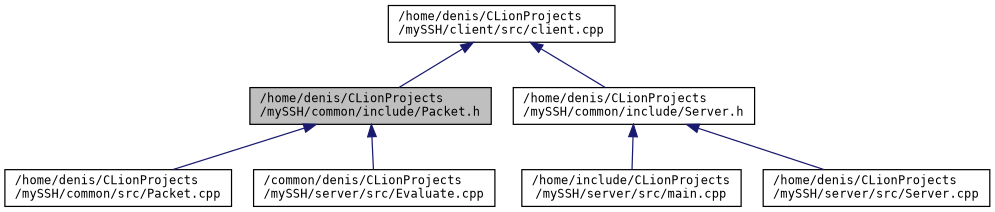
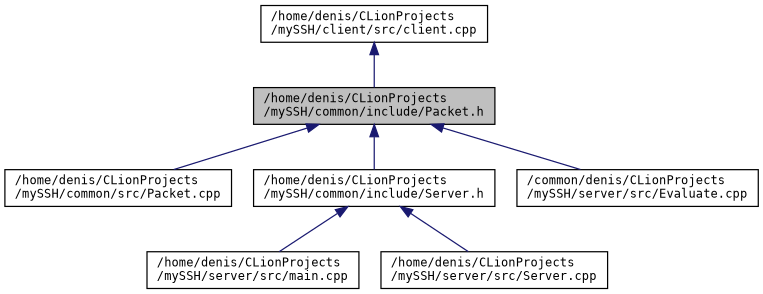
edge "/home/denis/CLionProjects /mySSH/common/include/Server.h" -> "/home/denis/CLionProjects /mySSH/client/src/client.cpp": now "/home/denis/CLionProjects /mySSH/common/include/Server.h" -> "/home/denis/CLionProjects /mySSH/common/include/Packet.h"
node "/home/include/CLionProjects /mySSH/server/src/main.cpp": label "/home/include/CLionProjects /mySSH/server/src/main.cpp" -> "/home/denis/CLionProjects /mySSH/server/src/main.cpp"
